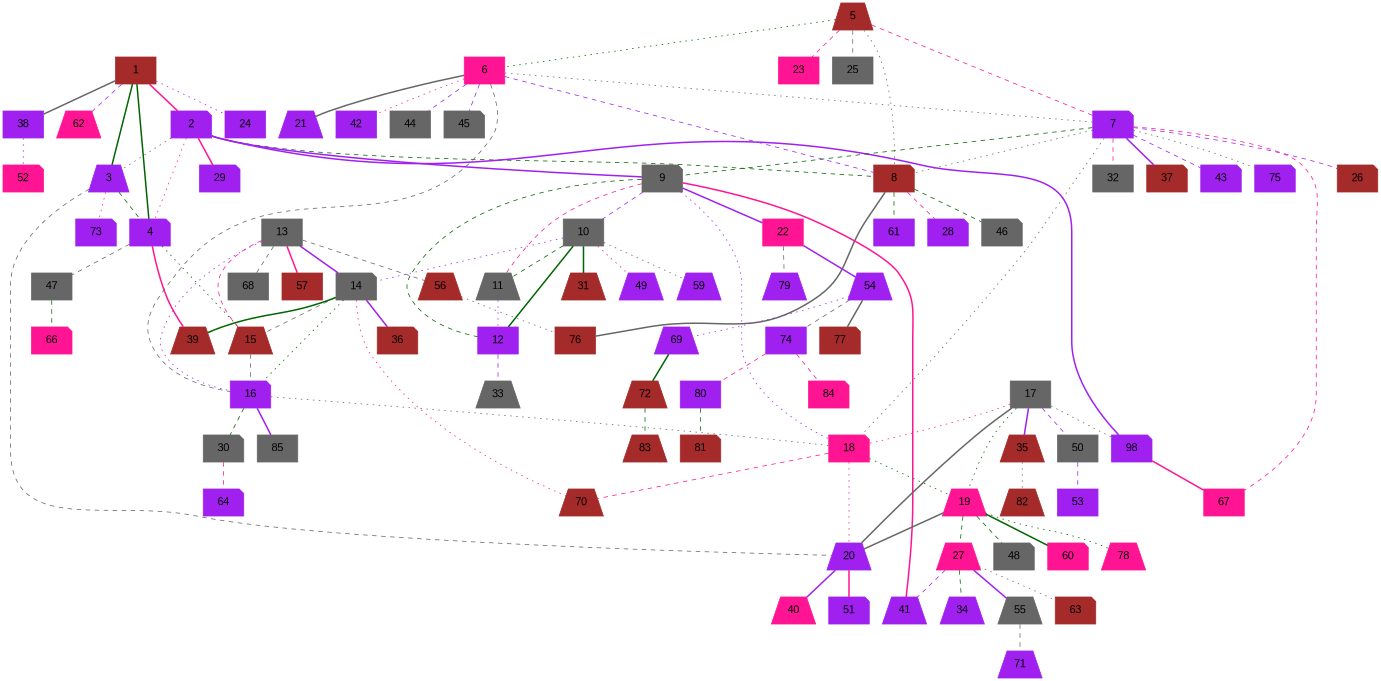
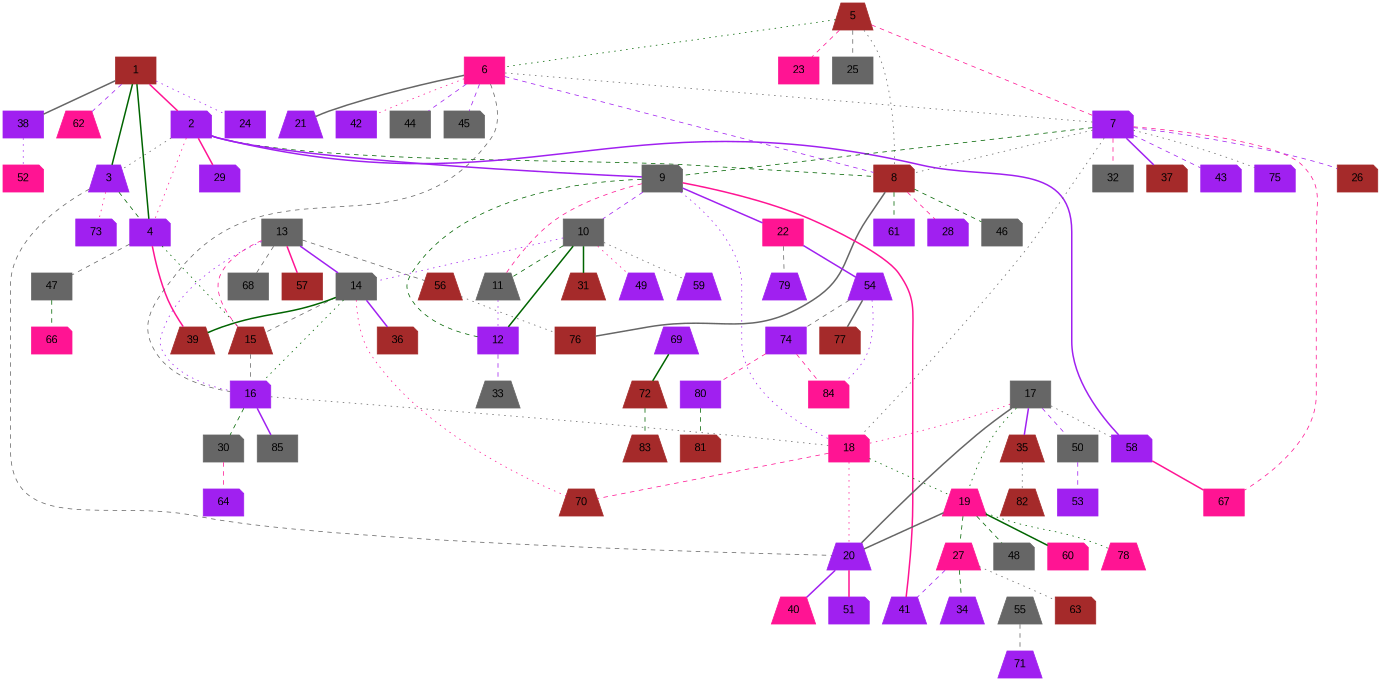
edge "54" -- "69": now "54" -- "84"
node "98": label "98" -> "58"
edge "27" -- "55": removed
